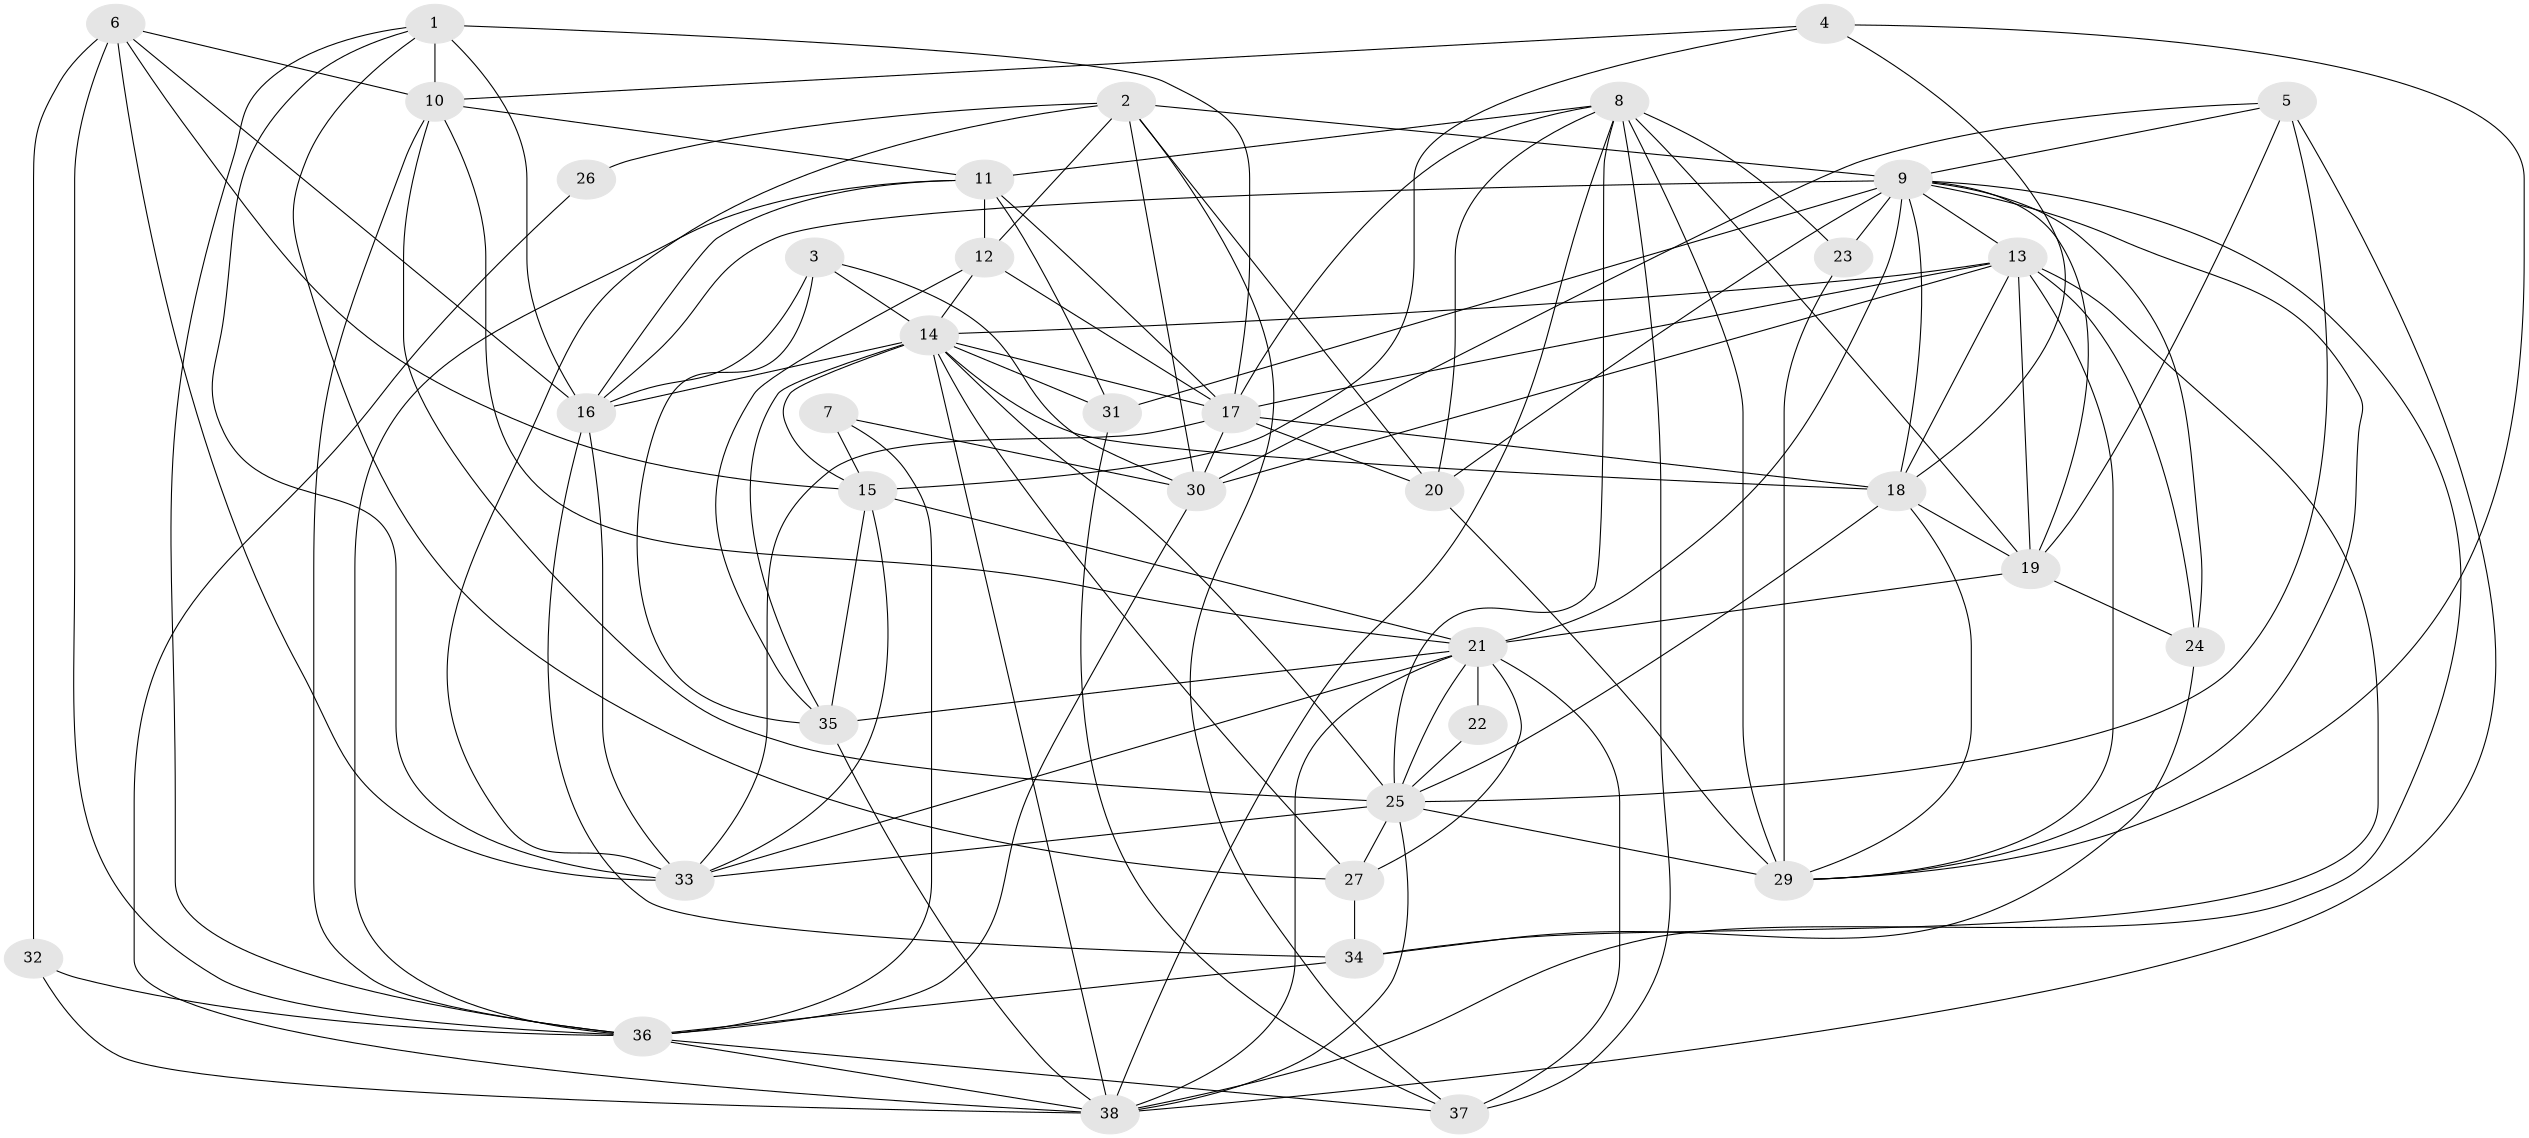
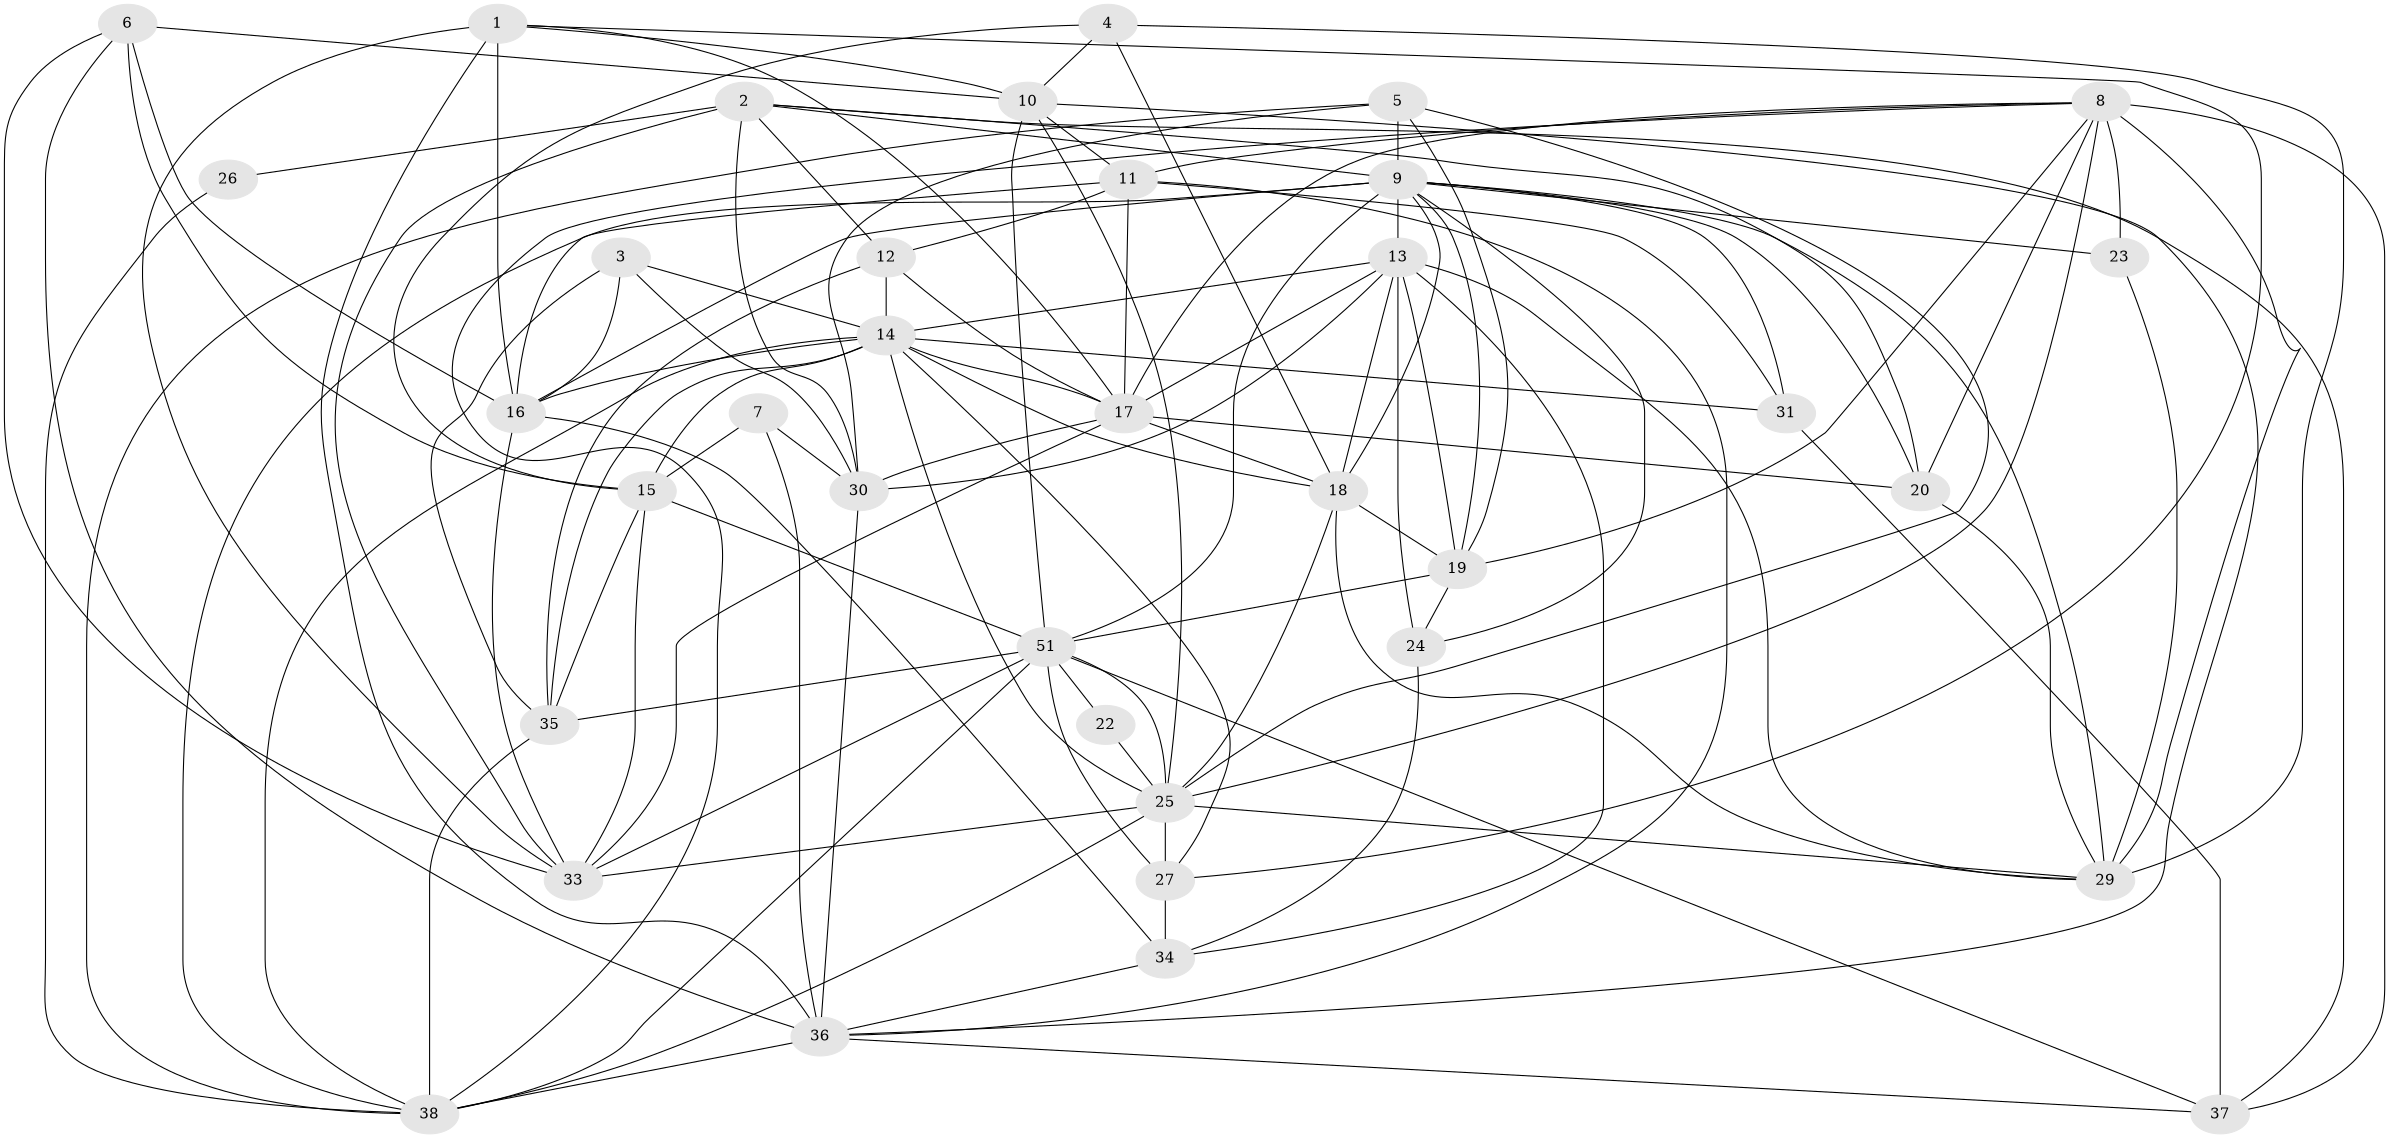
node "21": label "21" -> "51"
node "32": removed
